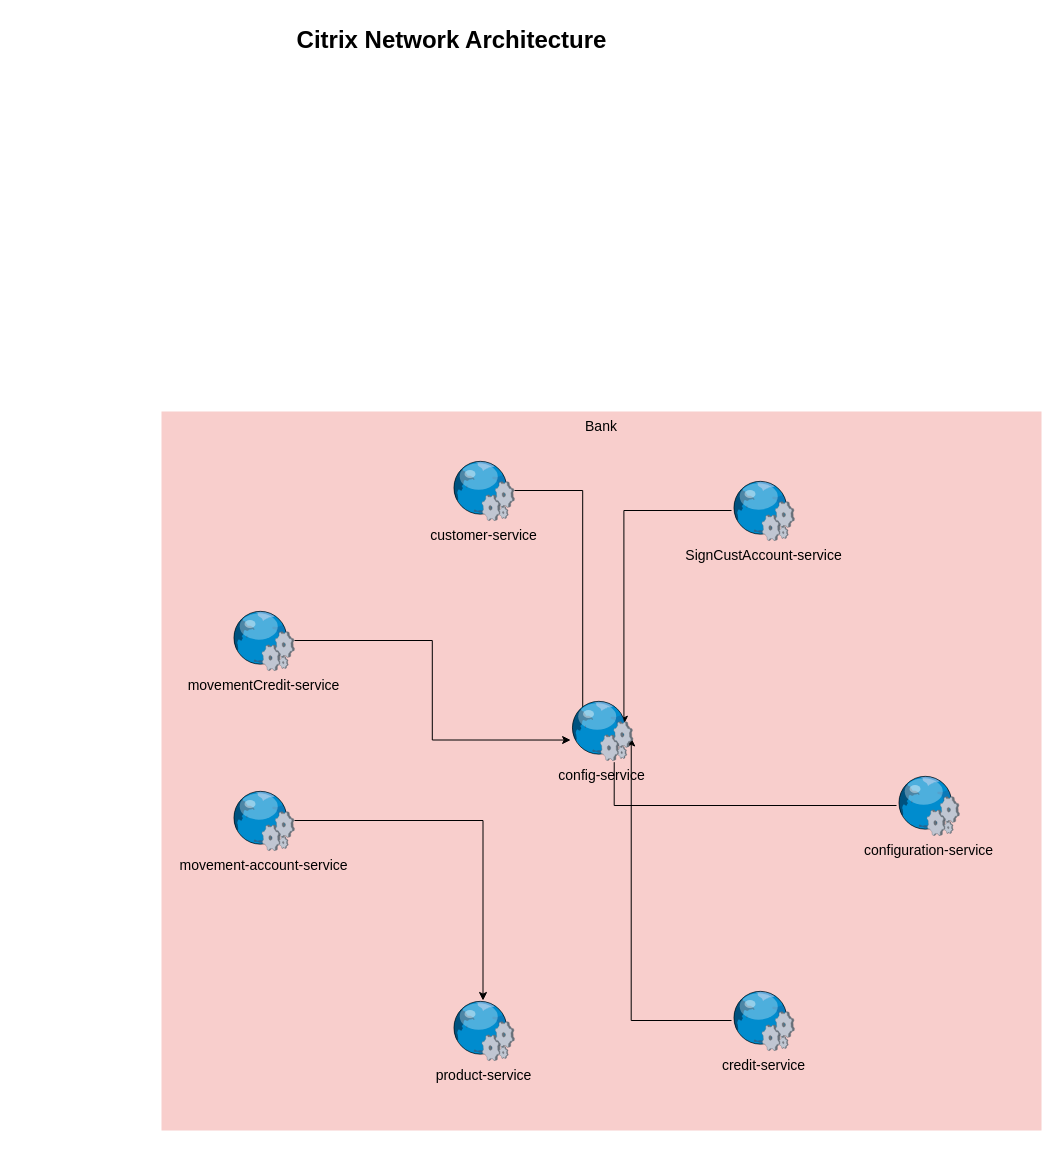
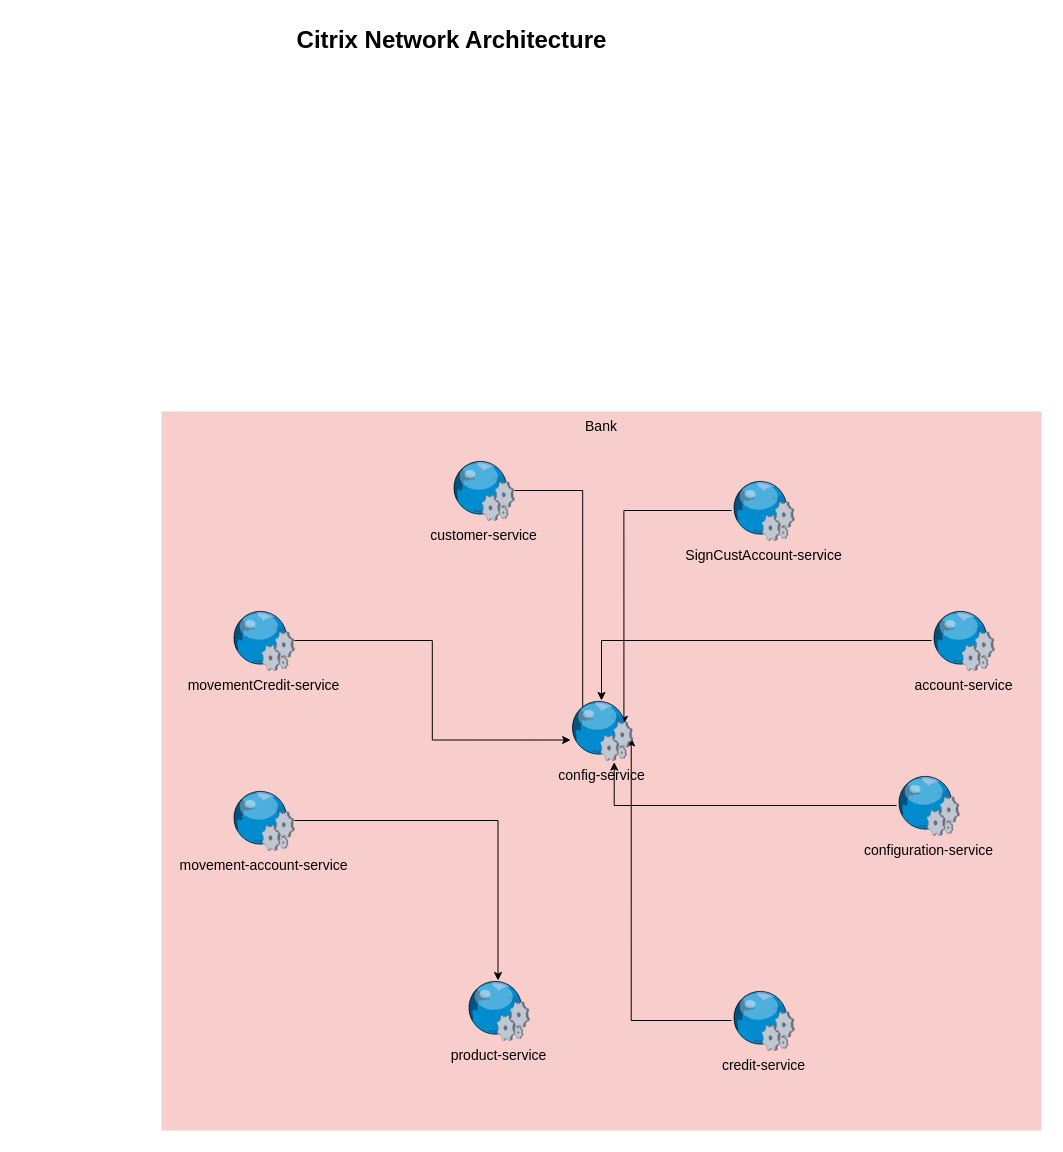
edge "account-service" -> "config-service": added
node "account-service": added
edge "config-service" -- "configuration-service": arrowhead none -> classic
node "product-service": moved (483, 1031) -> (498, 1011)
